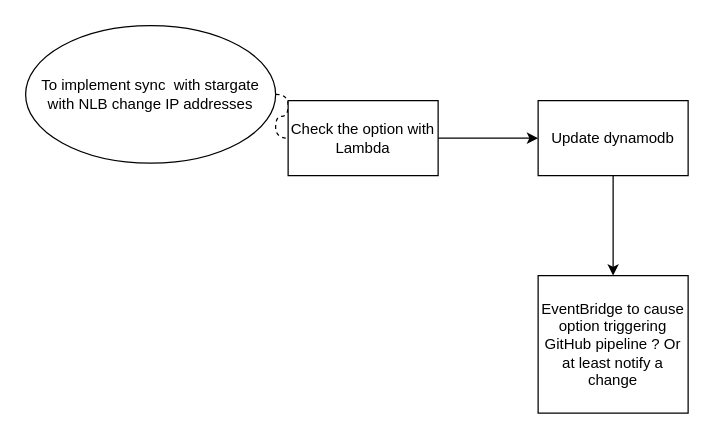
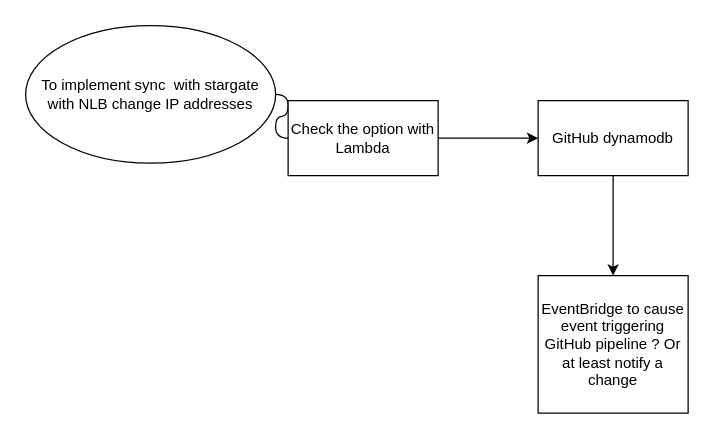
edge "To implement sync with stargate with NLB change IP addresses" -- "Check the option with Lambda": style dashed -> solid
node "Update dynamodb": label "Update dynamodb" -> "GitHub dynamodb"
node "EventBridge to cause option triggering GitHub pipeline ? Or at least notify a change": label "EventBridge to cause option triggering GitHub pipeline ? Or at least notify a change" -> "EventBridge to cause event triggering GitHub pipeline ? Or at least notify a change"
